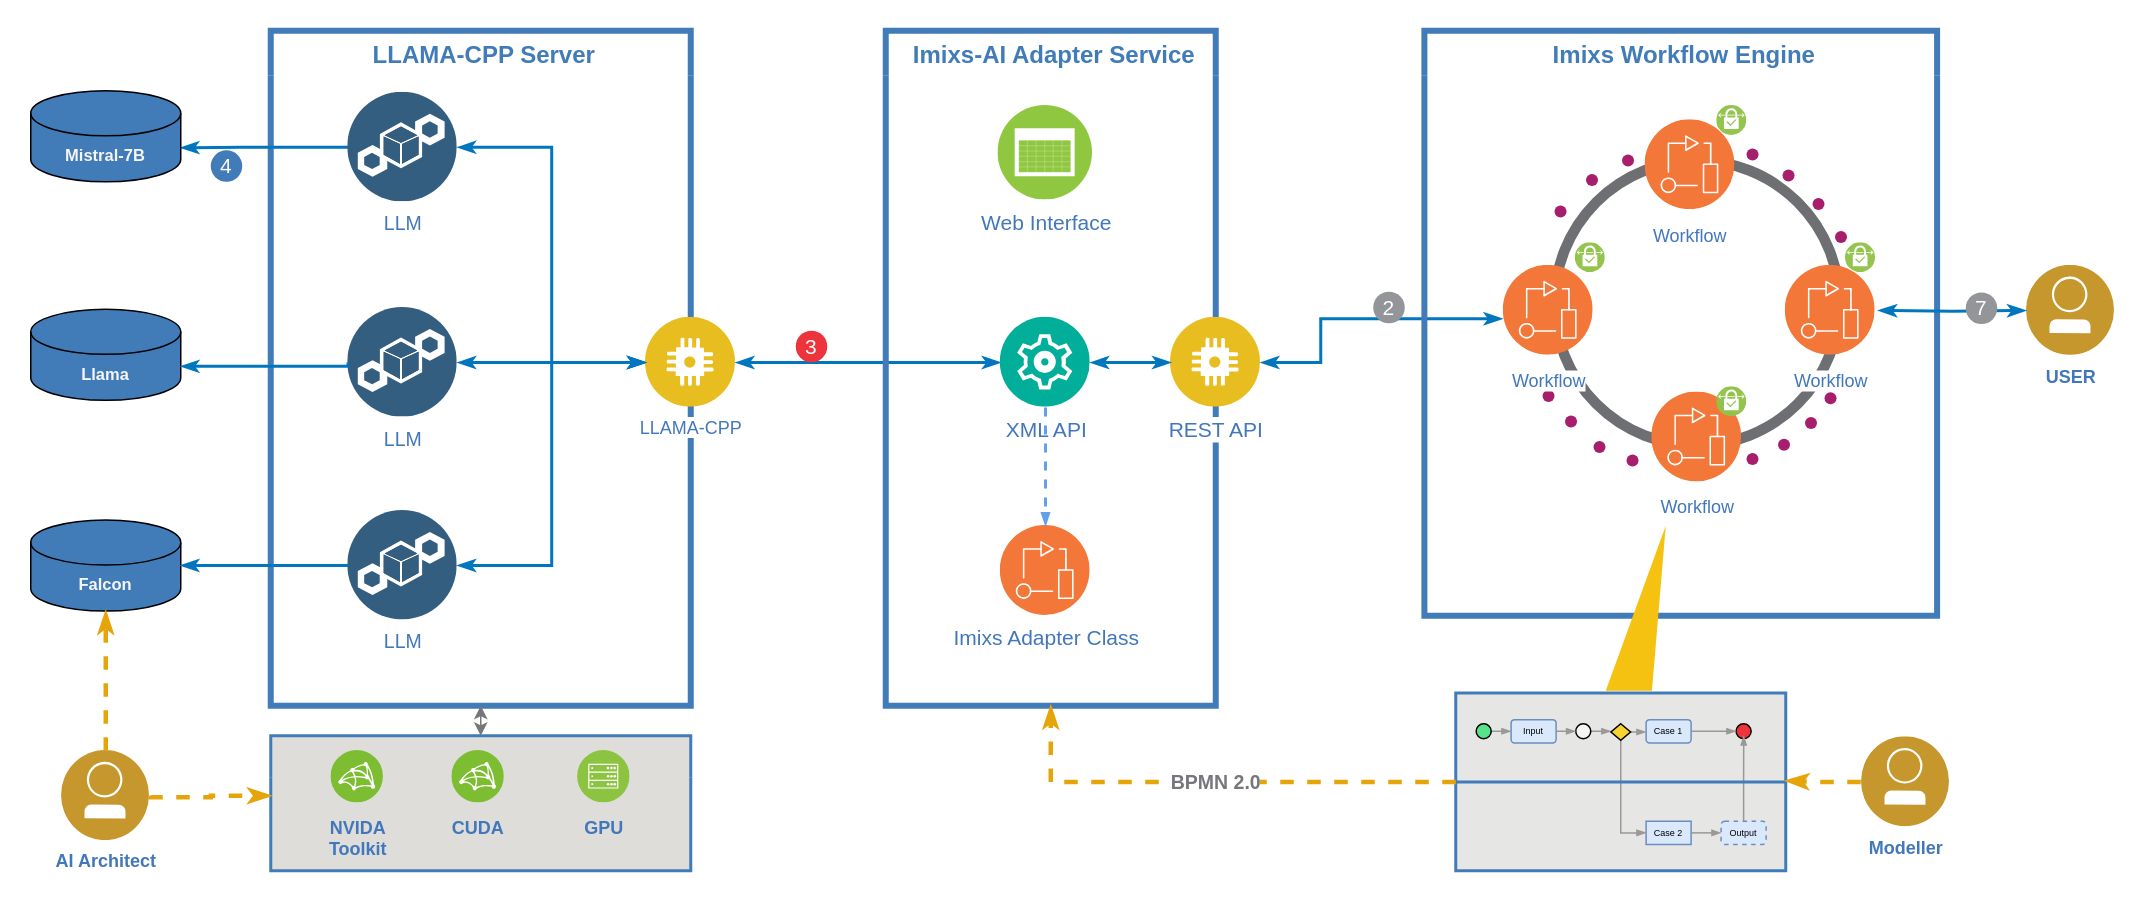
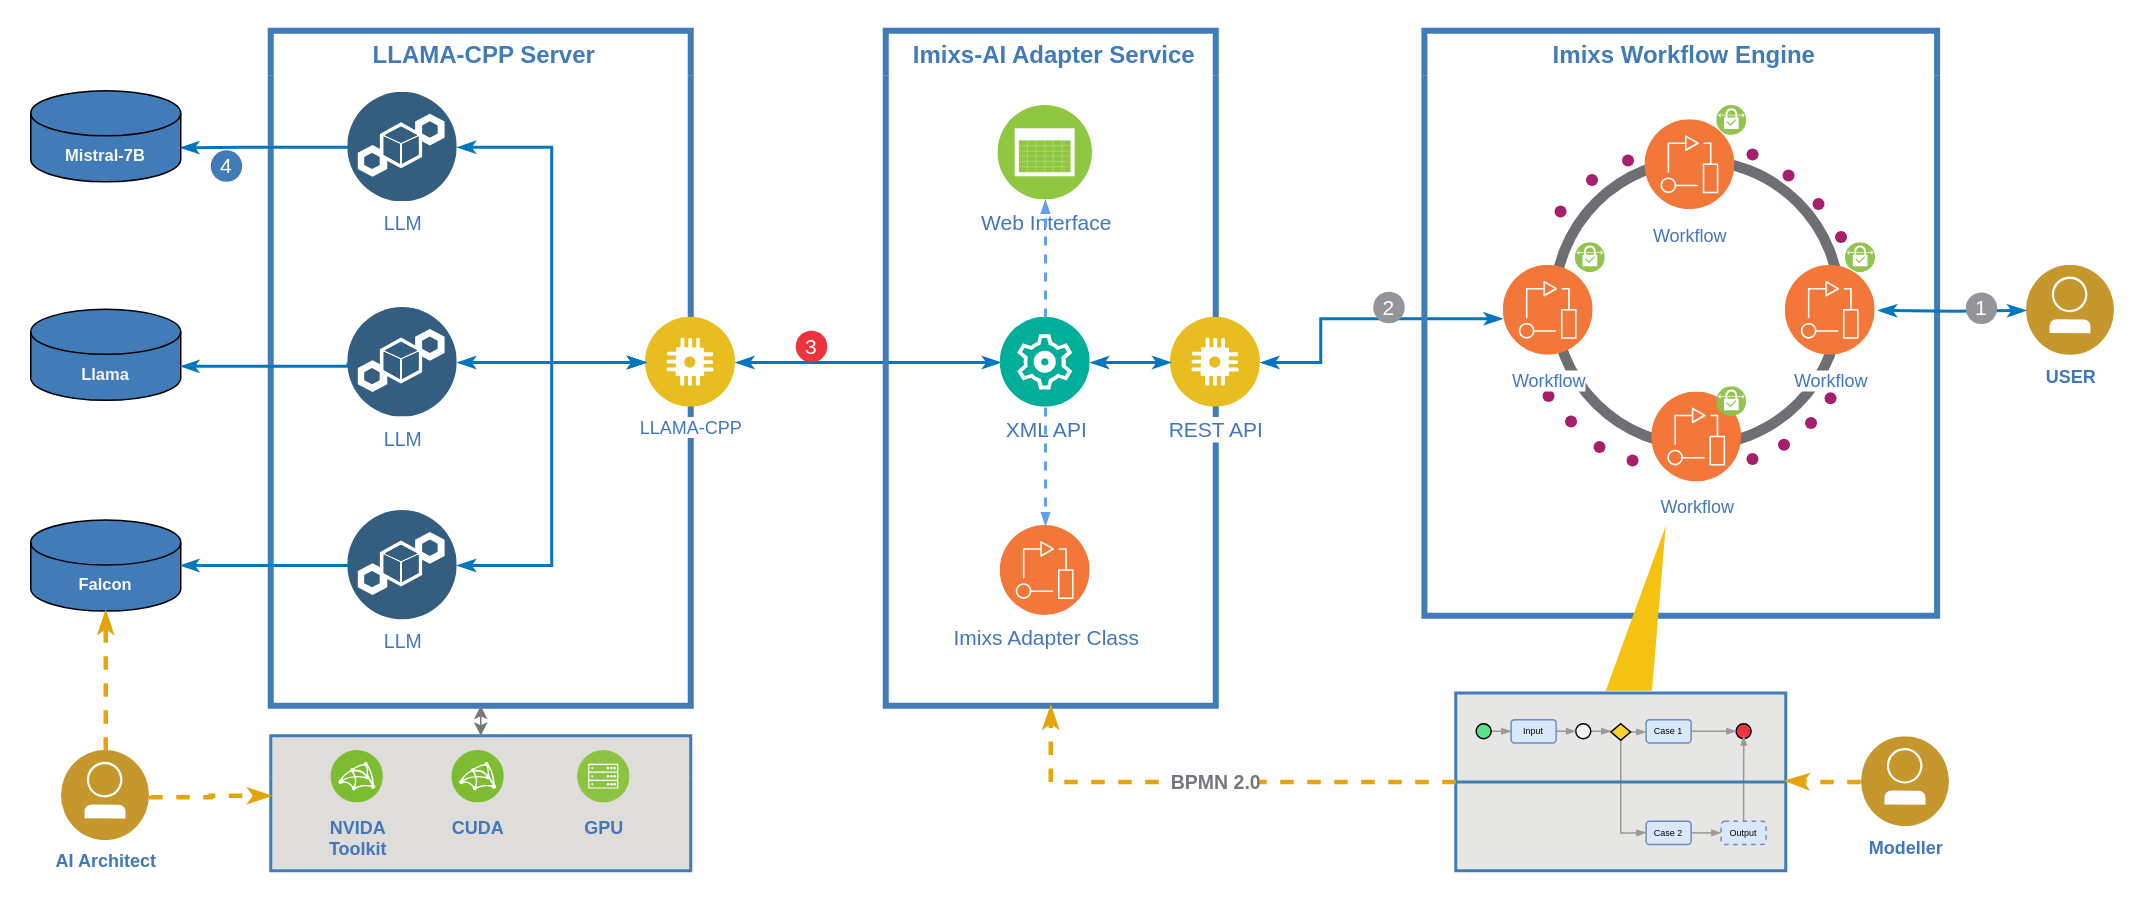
edge "XML API" -> "Web Interface": added
node "7": label "7" -> "1"
node "Case 2": shape rectangle -> rounded rectangle
